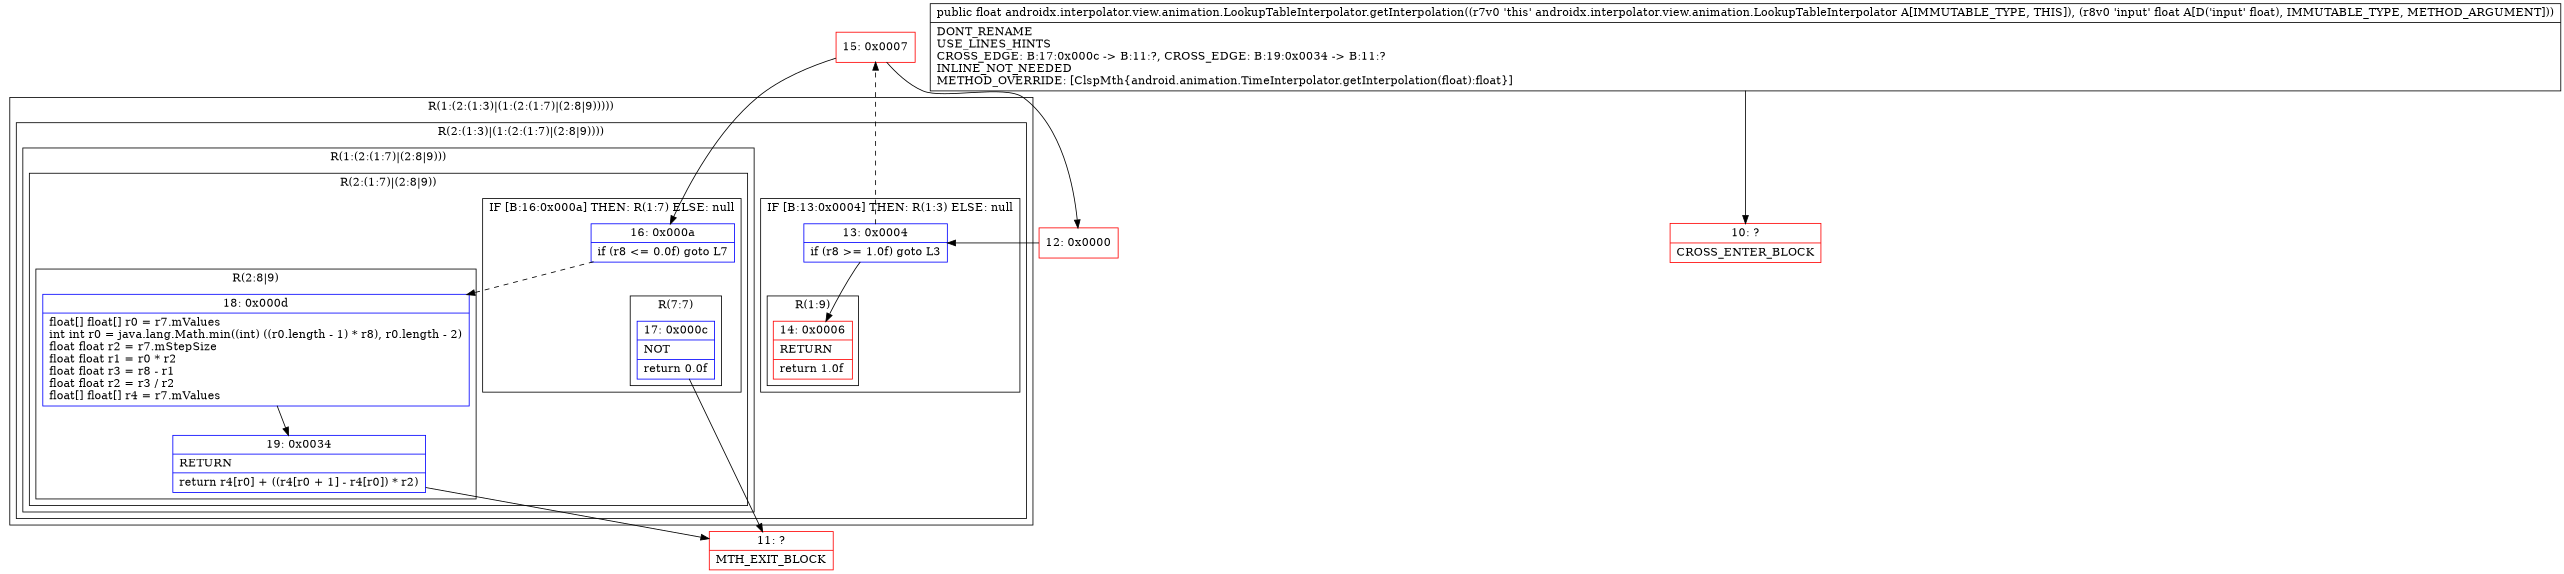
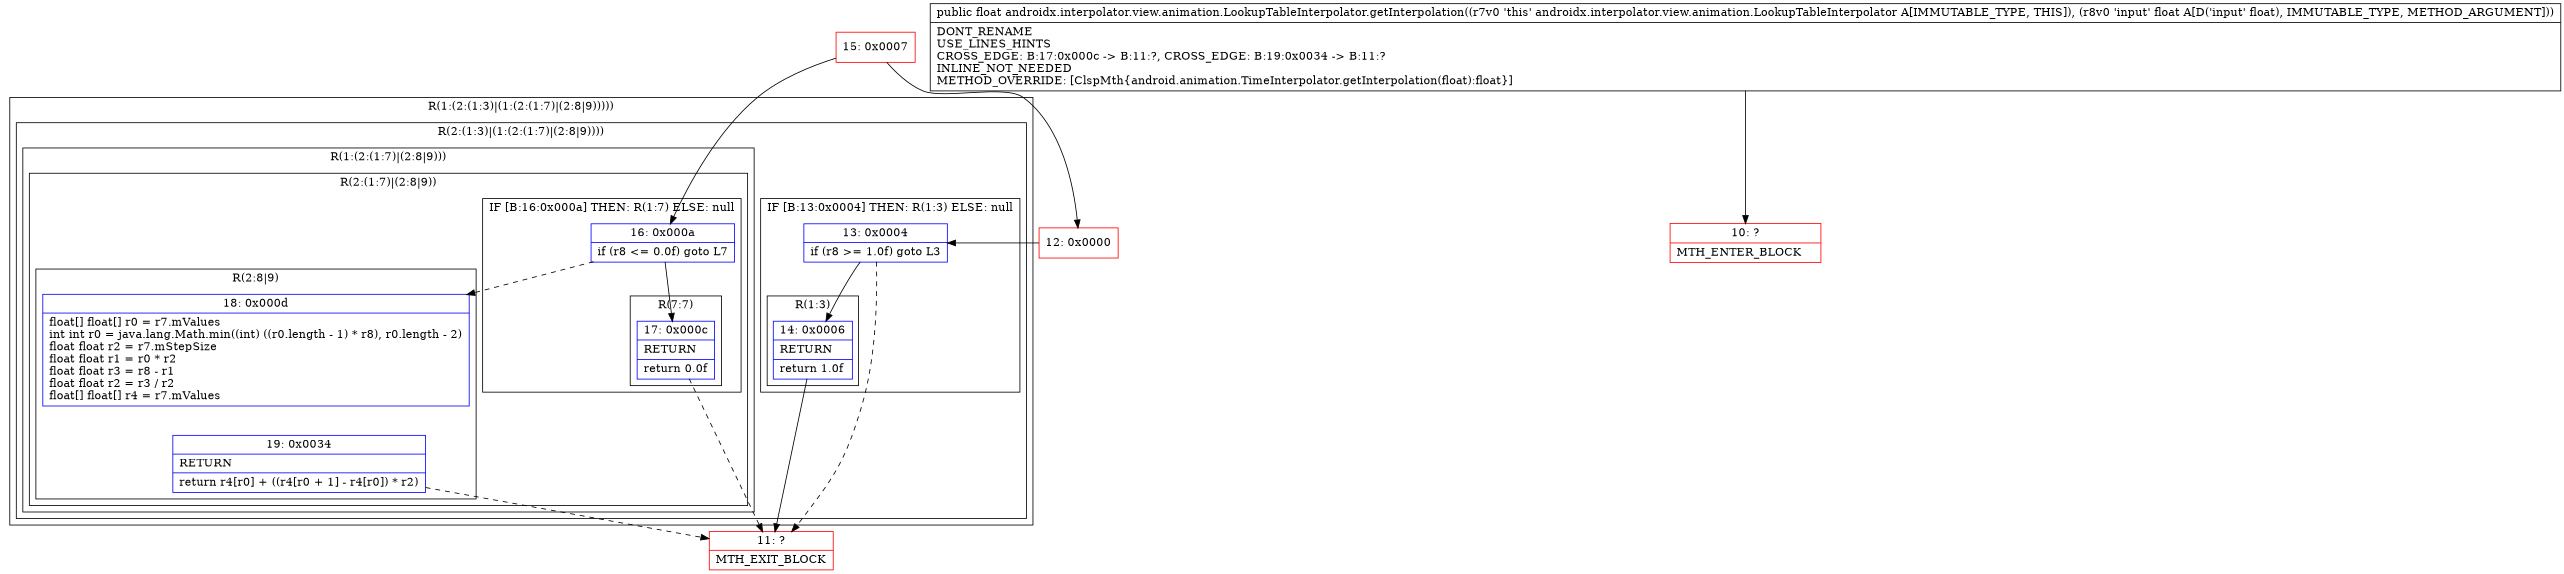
edge "13: 0x0004" -> "15: 0x0007": now "13: 0x0004" -> "11: ?"
node "10: ?": text "CROSS_ENTER_BLOCK" -> "MTH_ENTER_BLOCK"
edge "16: 0x000a" -> "17: 0x000c": added
cluster "R(1:9)": label "R(1:9)" -> "R(1:3)"
node "17: 0x000c": text "NOT" -> "RETURN"
node "14: 0x0006": color red -> blue
edge "18: 0x000d" -> "19: 0x0034": removed
edge "14: 0x0006" -> "11: ?": added
edge "17: 0x000c" -> "11: ?": style solid -> dashed
edge "19: 0x0034" -> "11: ?": style solid -> dashed
